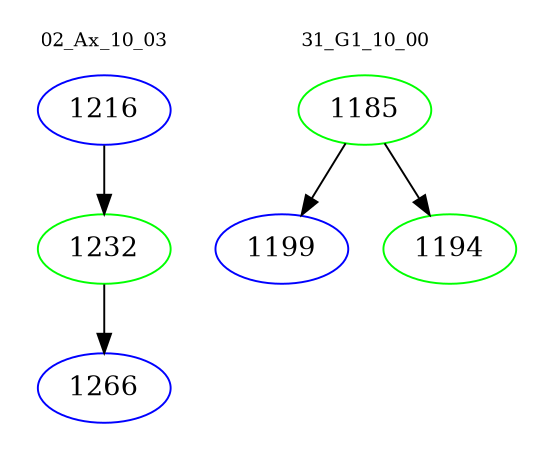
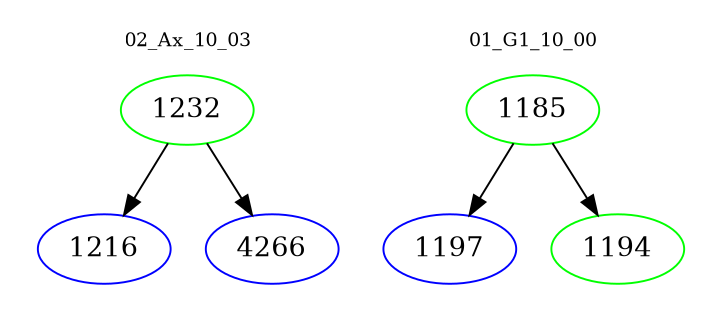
cluster "31_G1_10_00": label "31_G1_10_00" -> "01_G1_10_00"
edge "1216" -> "1232": reversed
node "1199": label "1199" -> "1197"
node "1266": label "1266" -> "4266"
